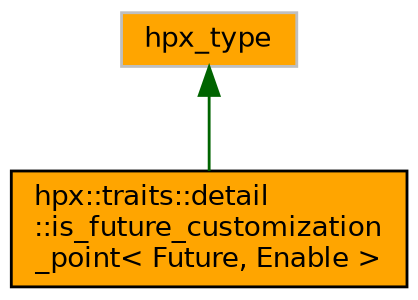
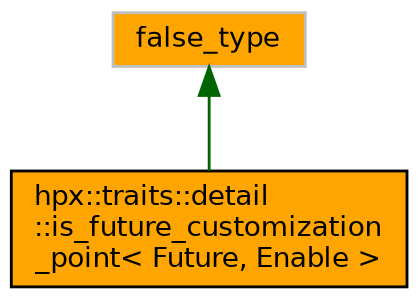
node "hpx_type": label "hpx_type" -> "false_type"
